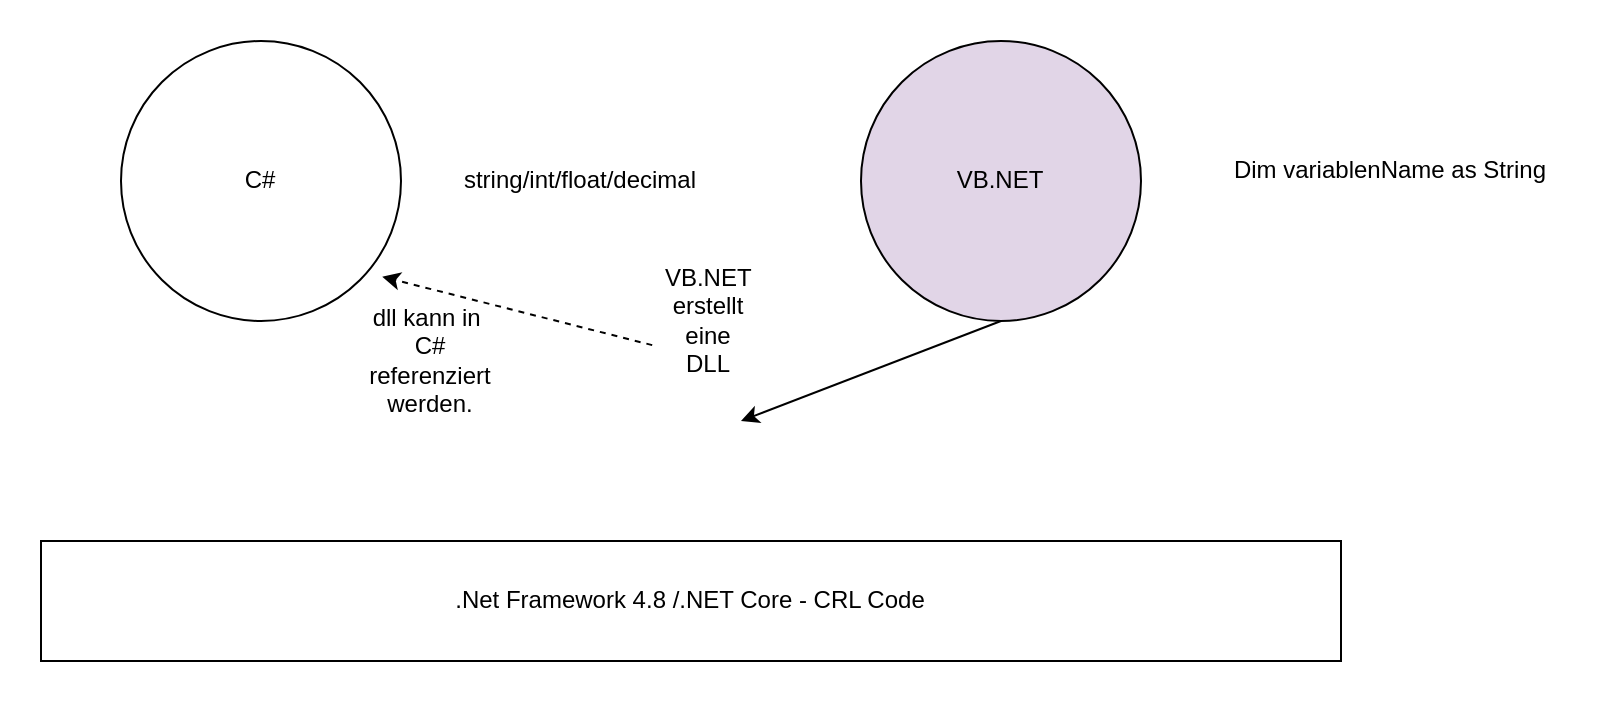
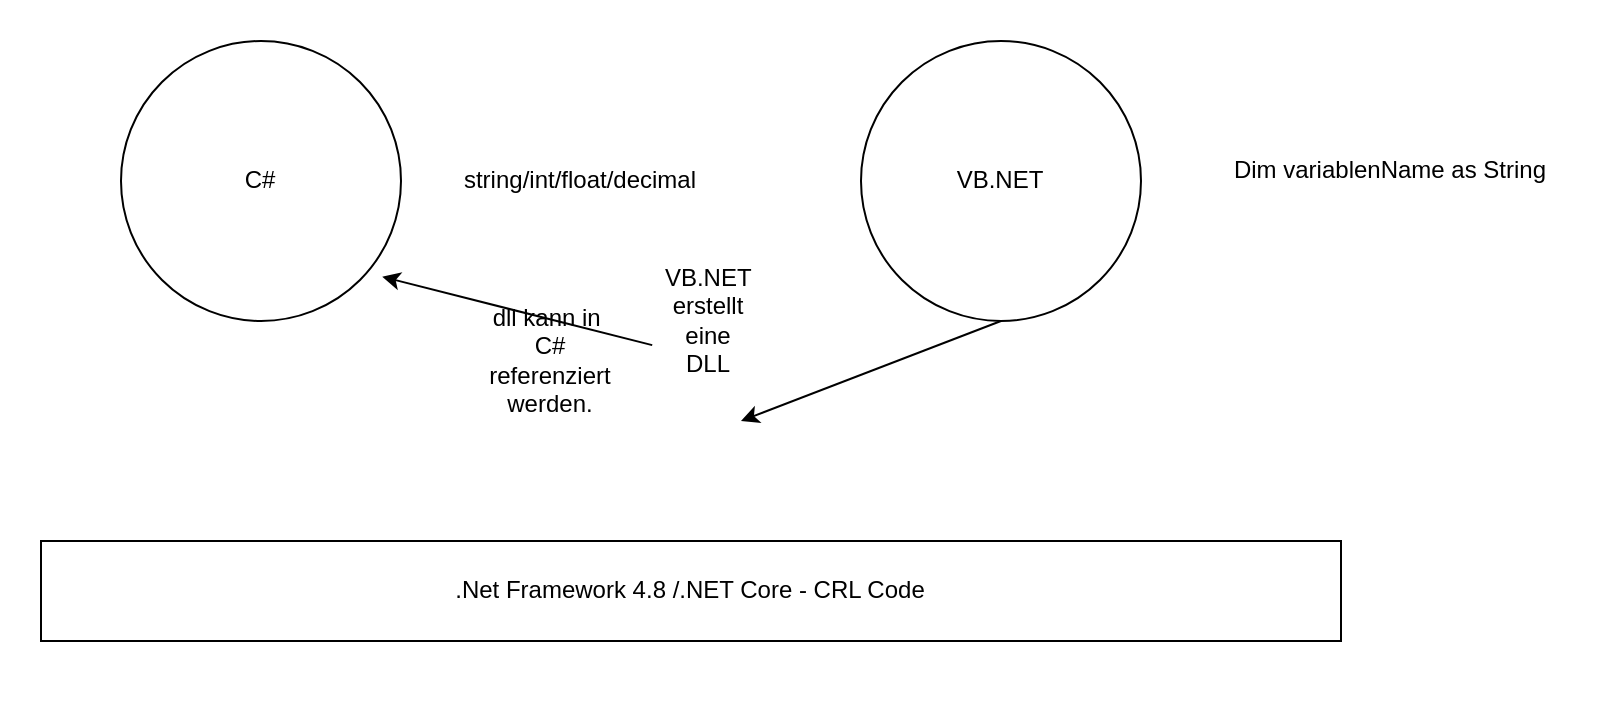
node "VB.NET": fillcolor #e1d5e7 -> #ffffff
edge "VB.NET erstellt eine DLL" -> "C#": style dashed -> solid
node "dll kann in C# referenziert werden.": moved (431, 361) -> (551, 361)
node ".Net Framework 4.8 /.NET Core - CRL Code": size 1300x120 -> 1300x100
